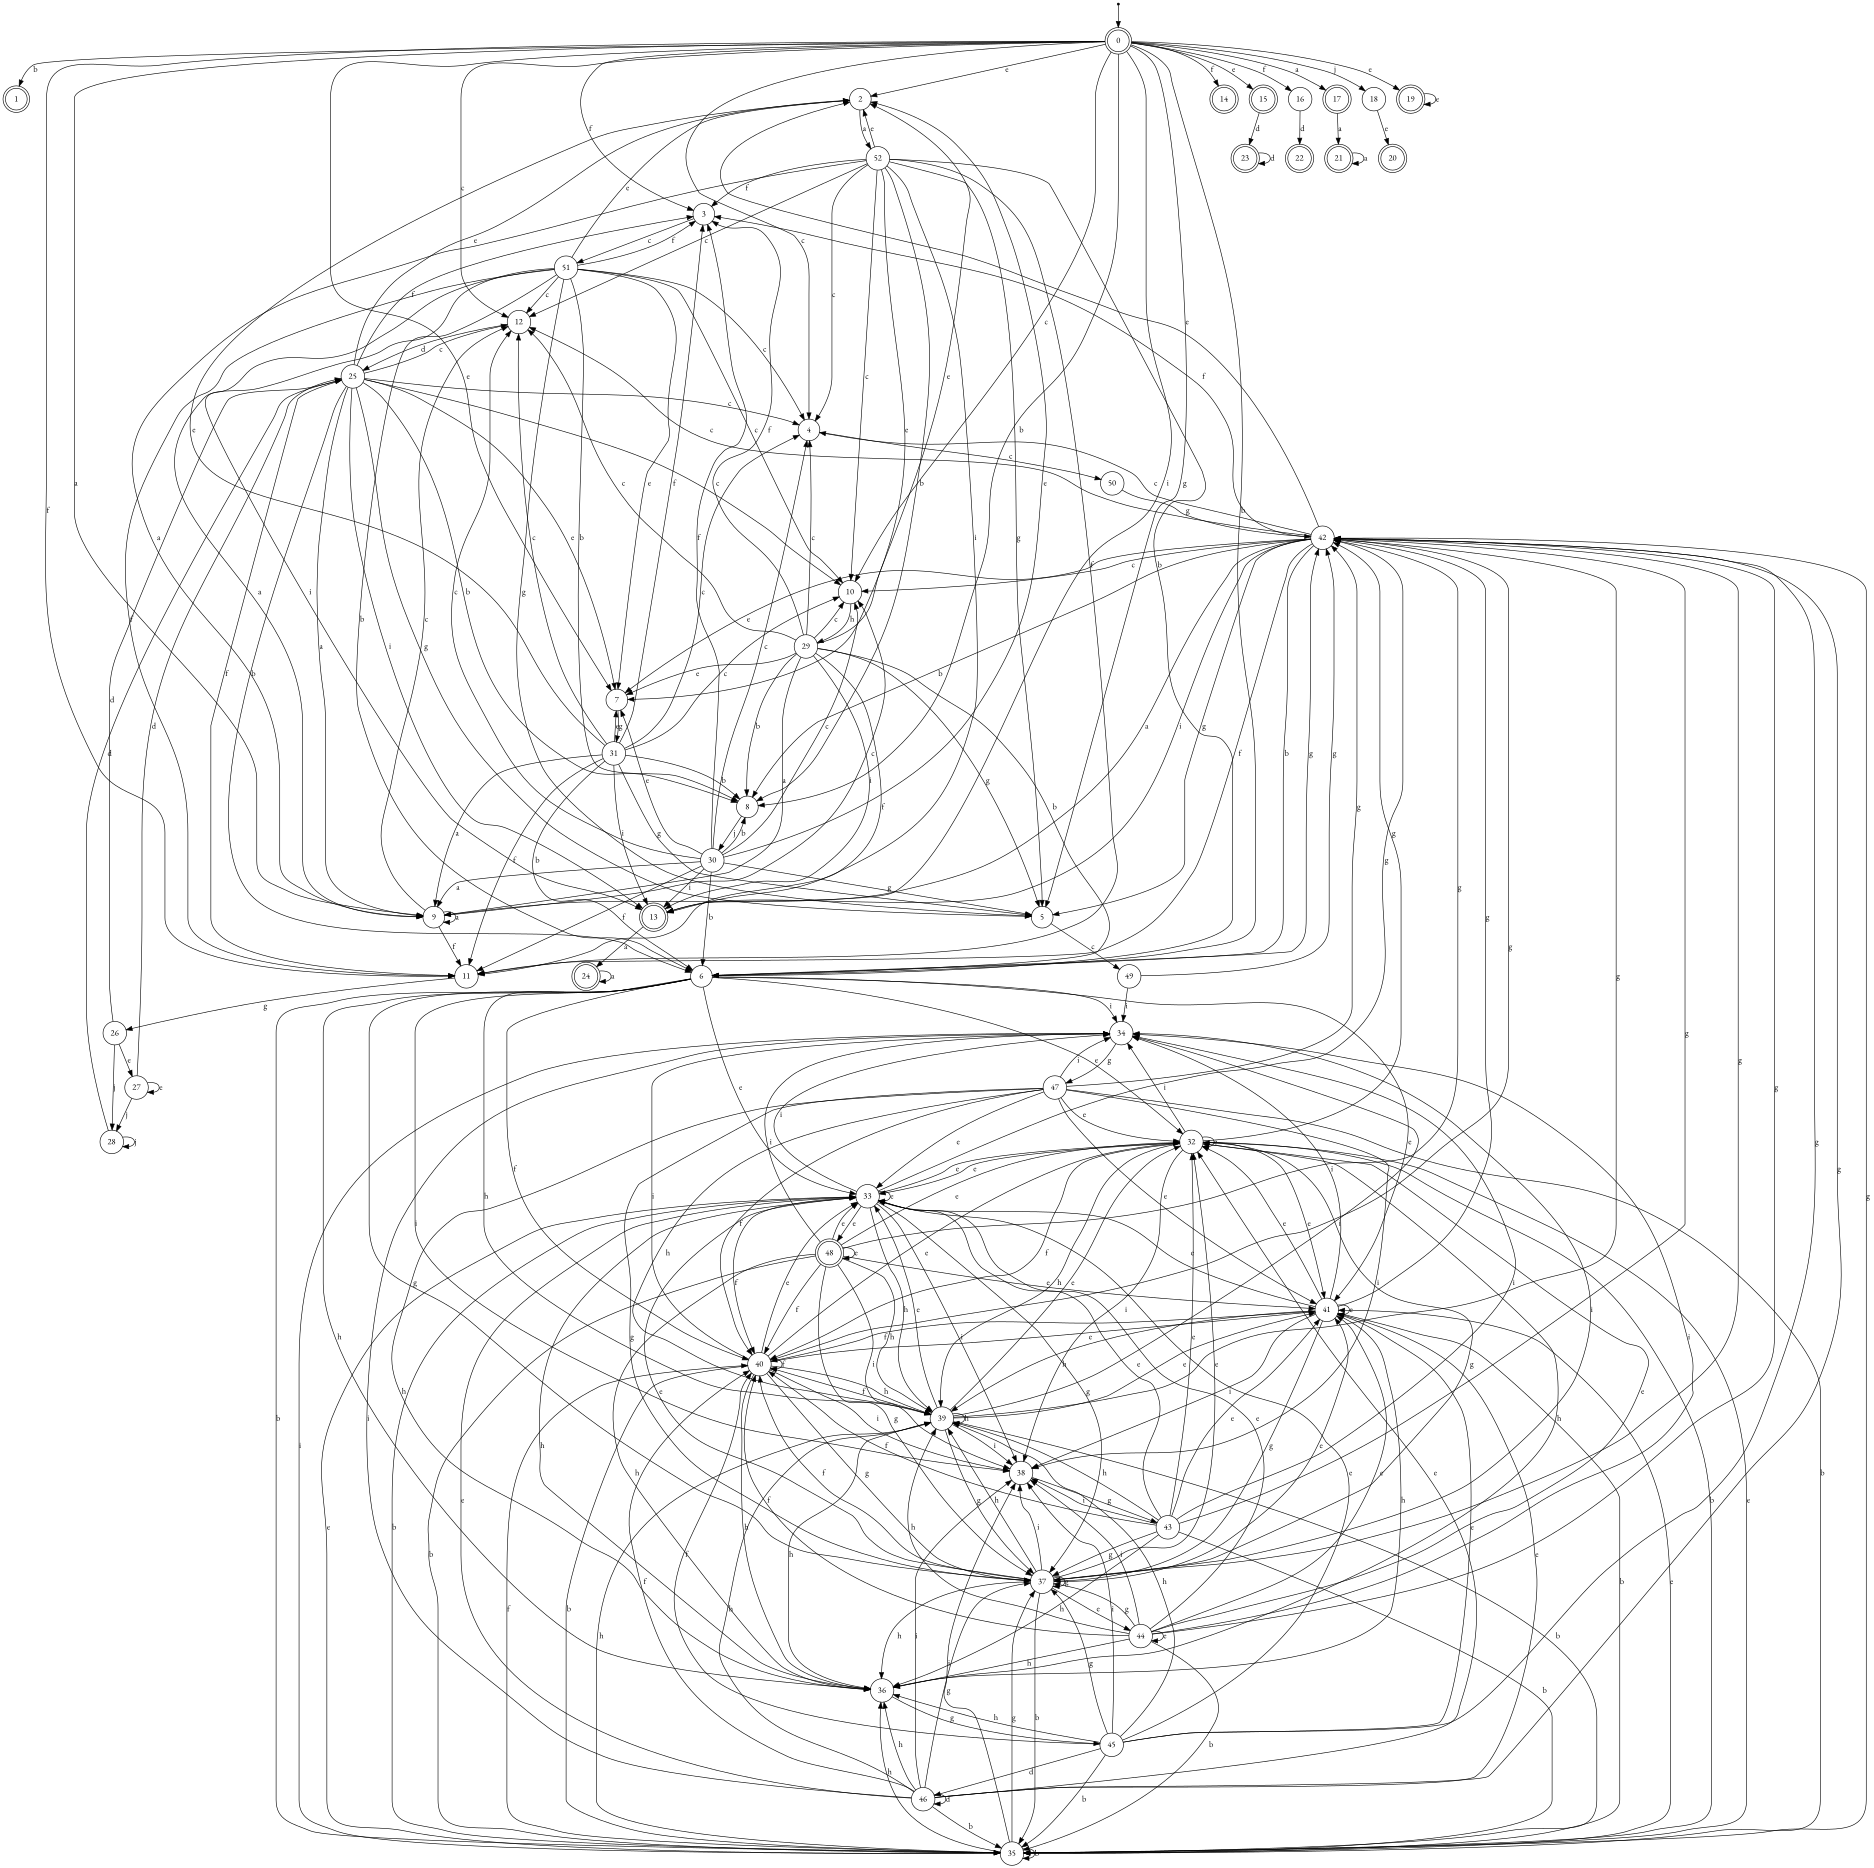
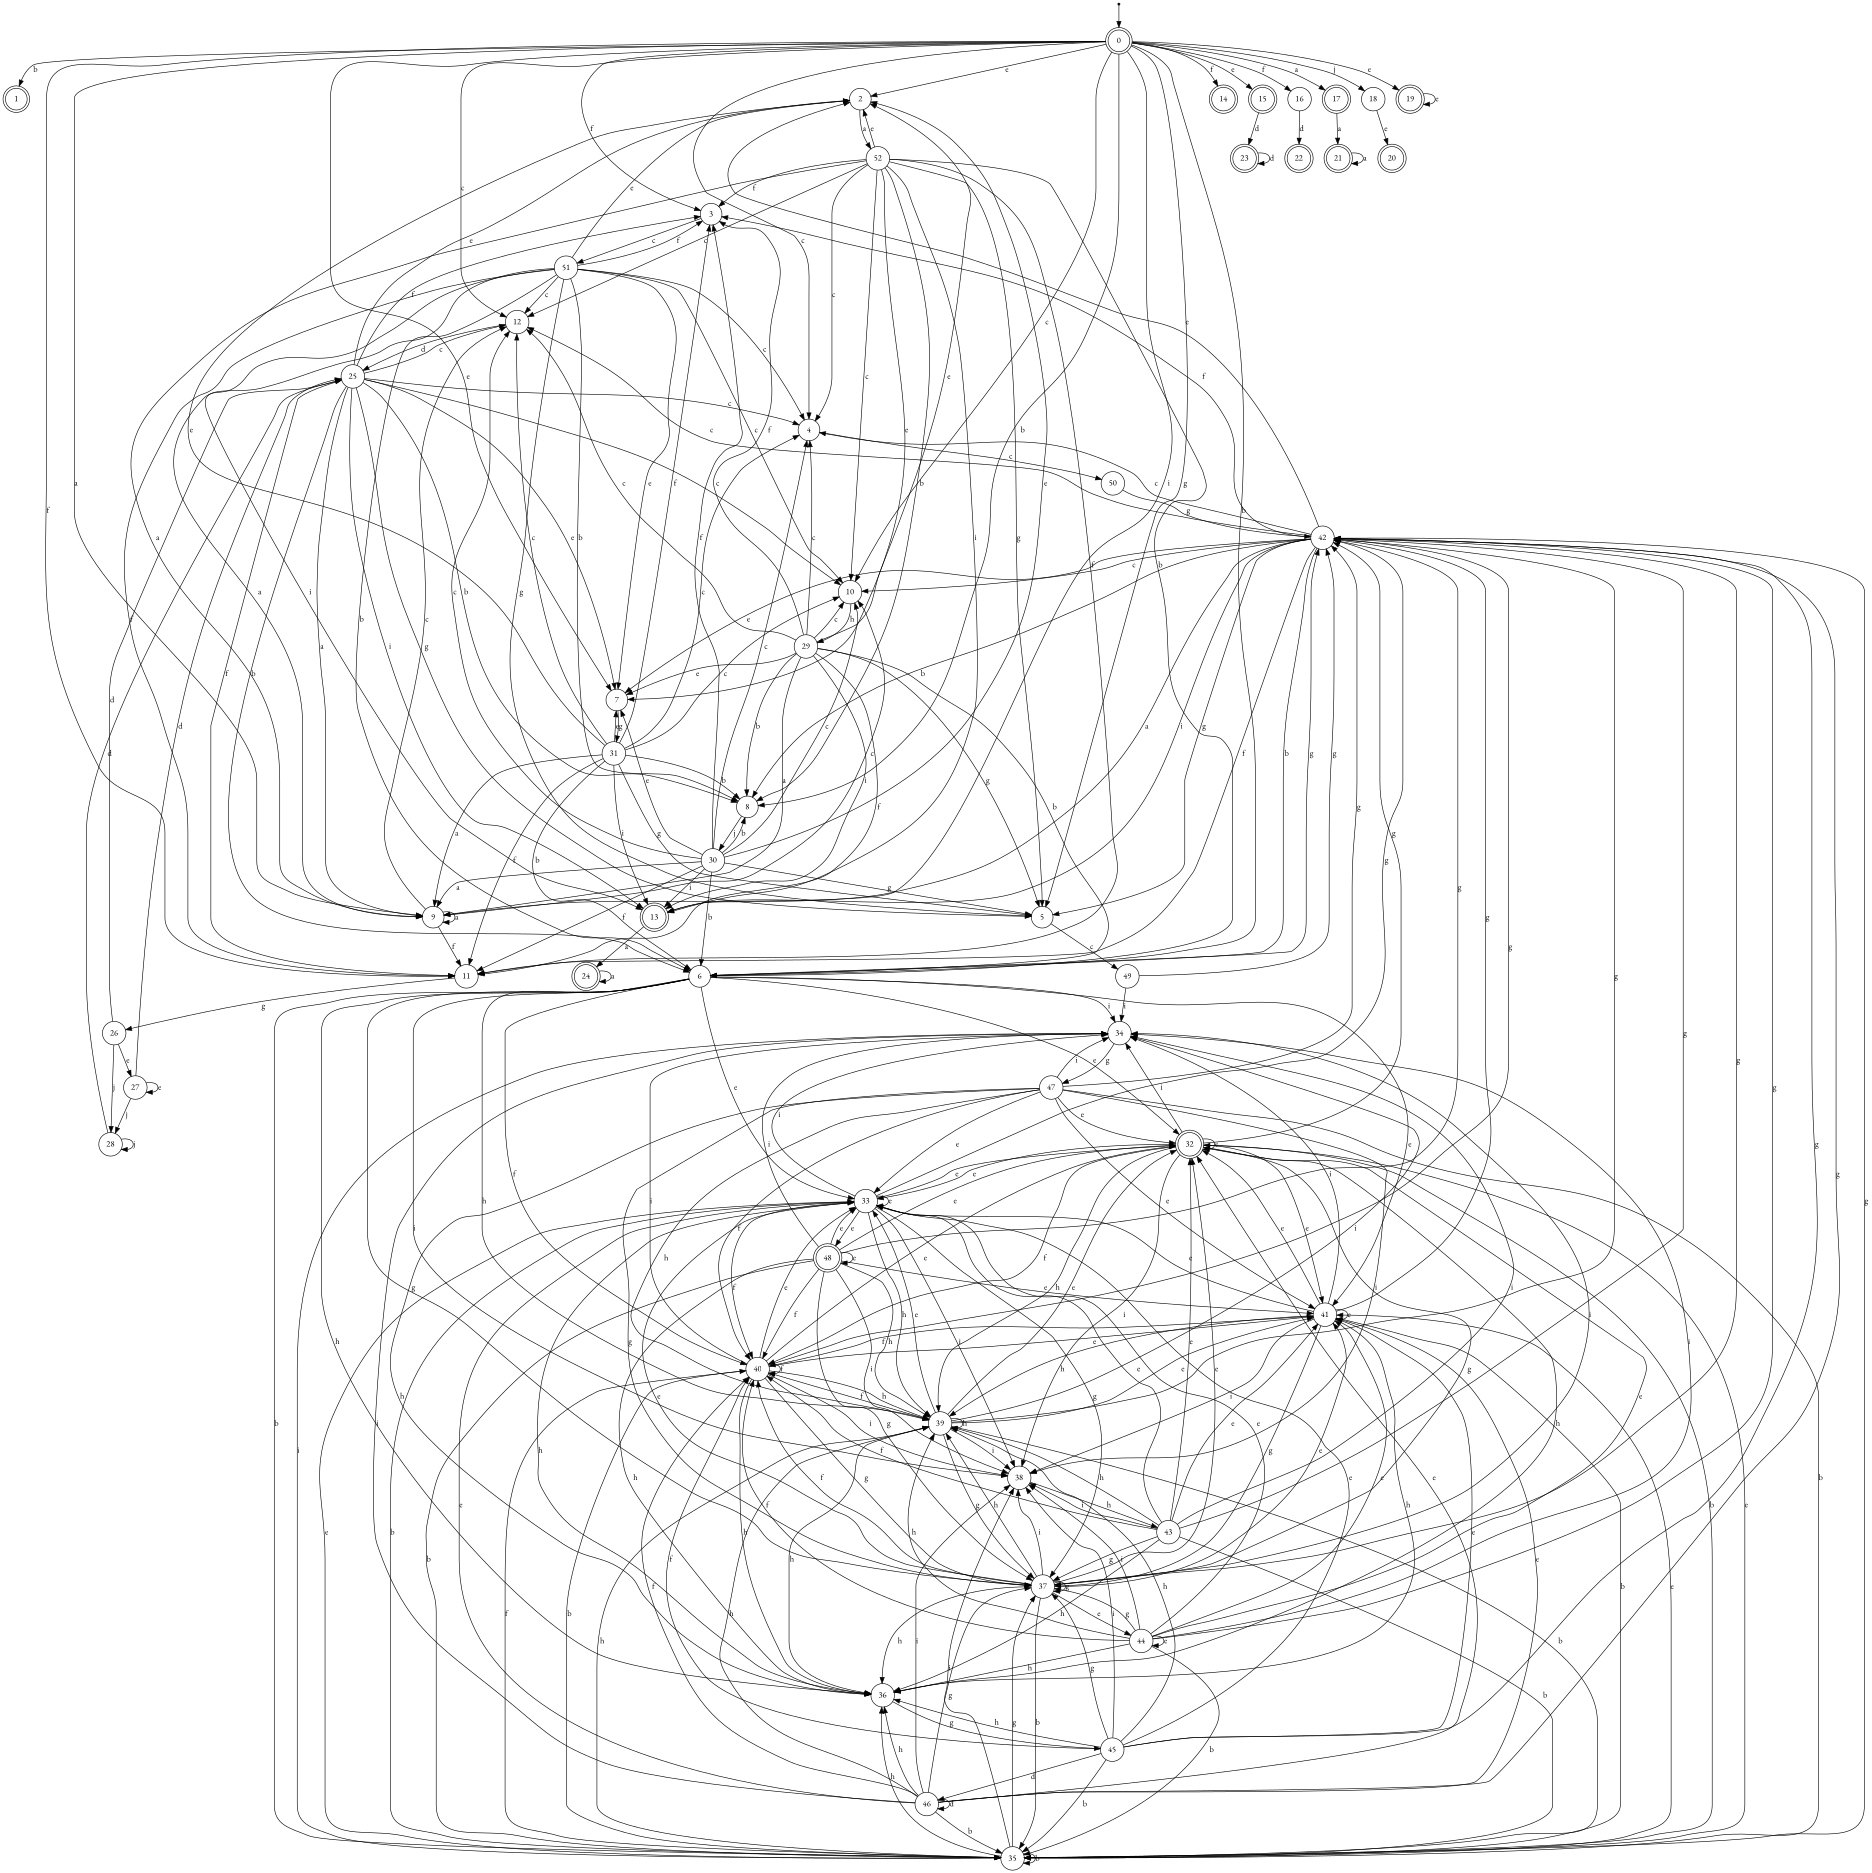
node "32": shape circle -> doublecircle
edge "38" -> "43": label "g" -> "h"
